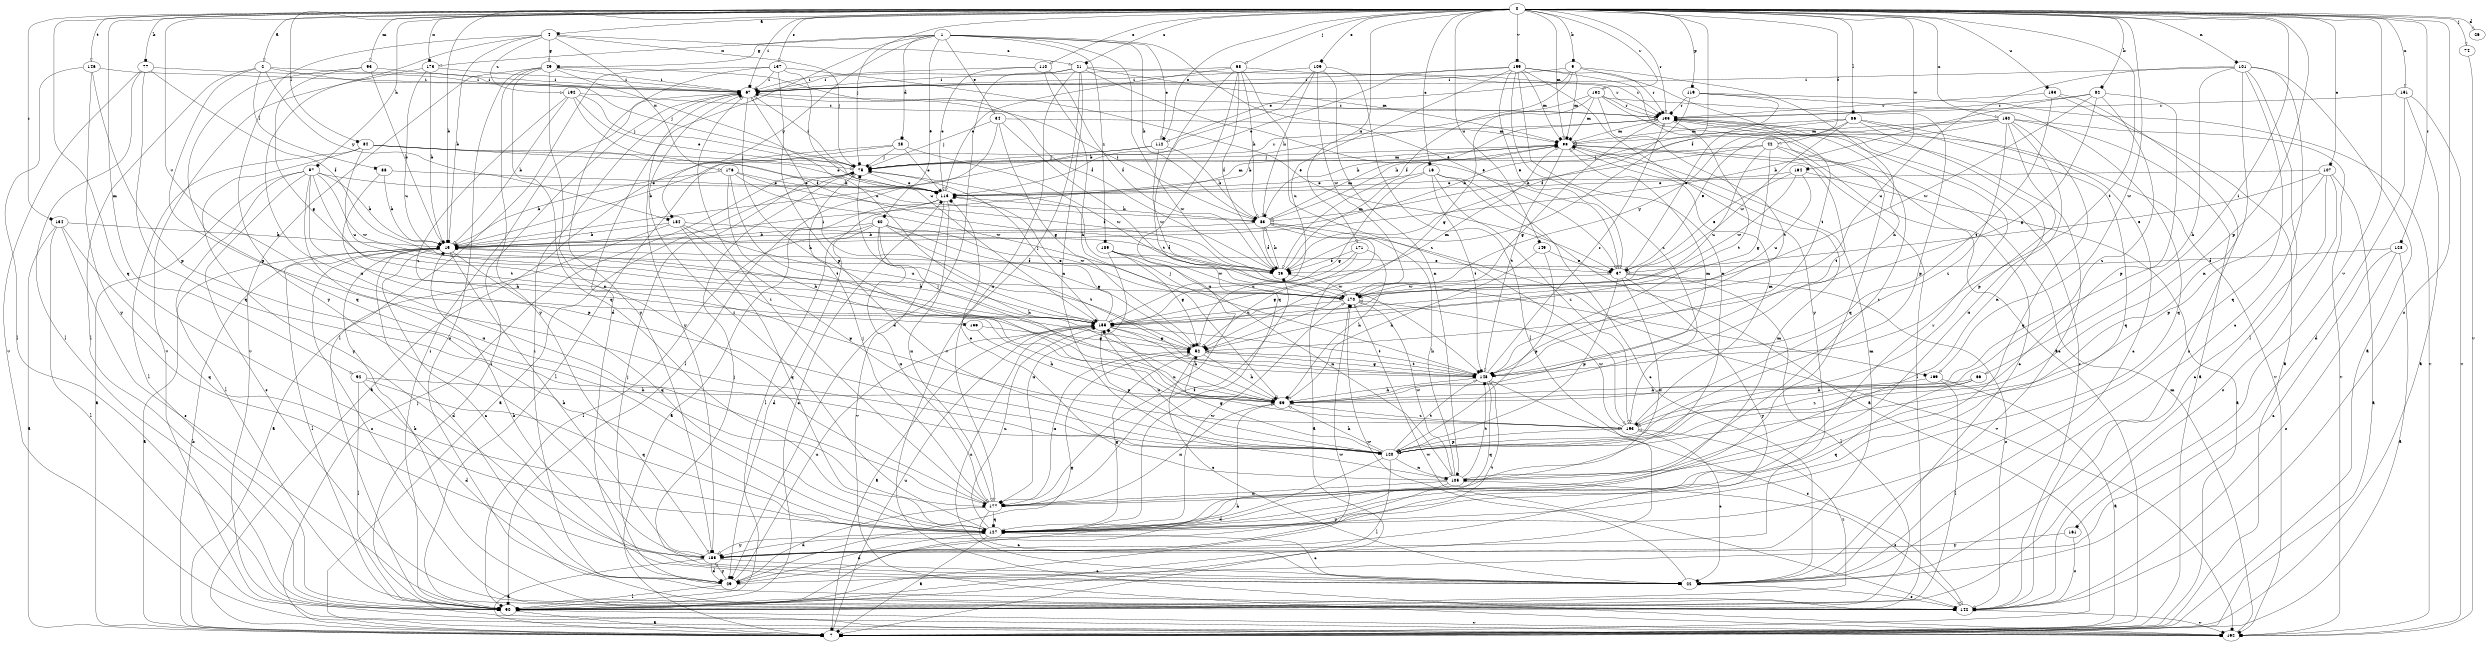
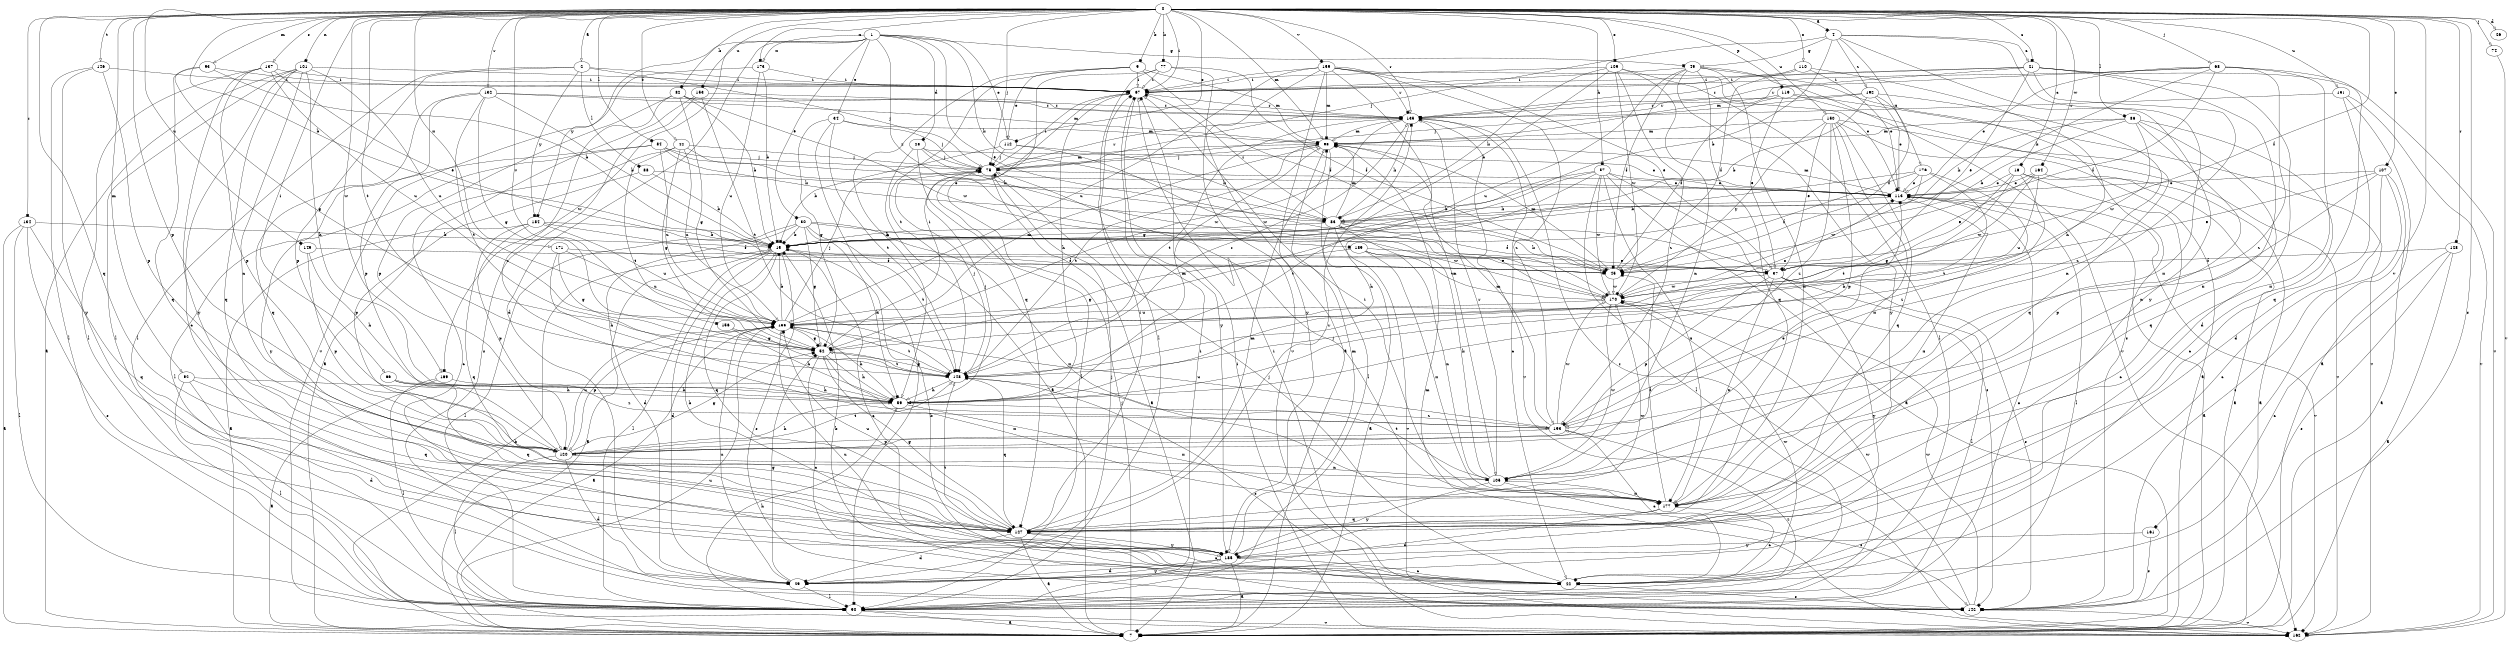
edge "109" -> "193": added, label "z"
